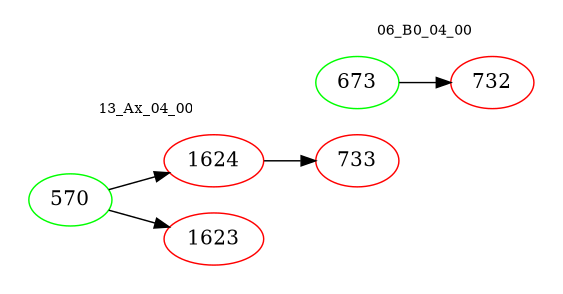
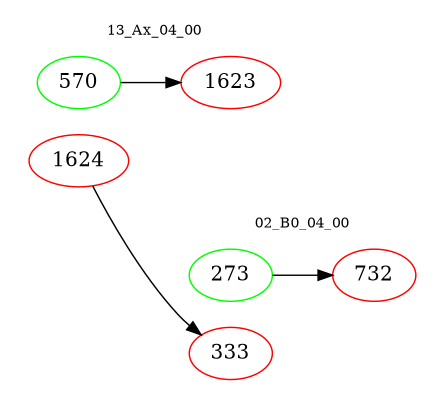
cluster "06_B0_04_00": label "06_B0_04_00" -> "02_B0_04_00"
node "673": label "673" -> "273"
node "733": label "733" -> "333"
edge "570" -> "1624": removed
